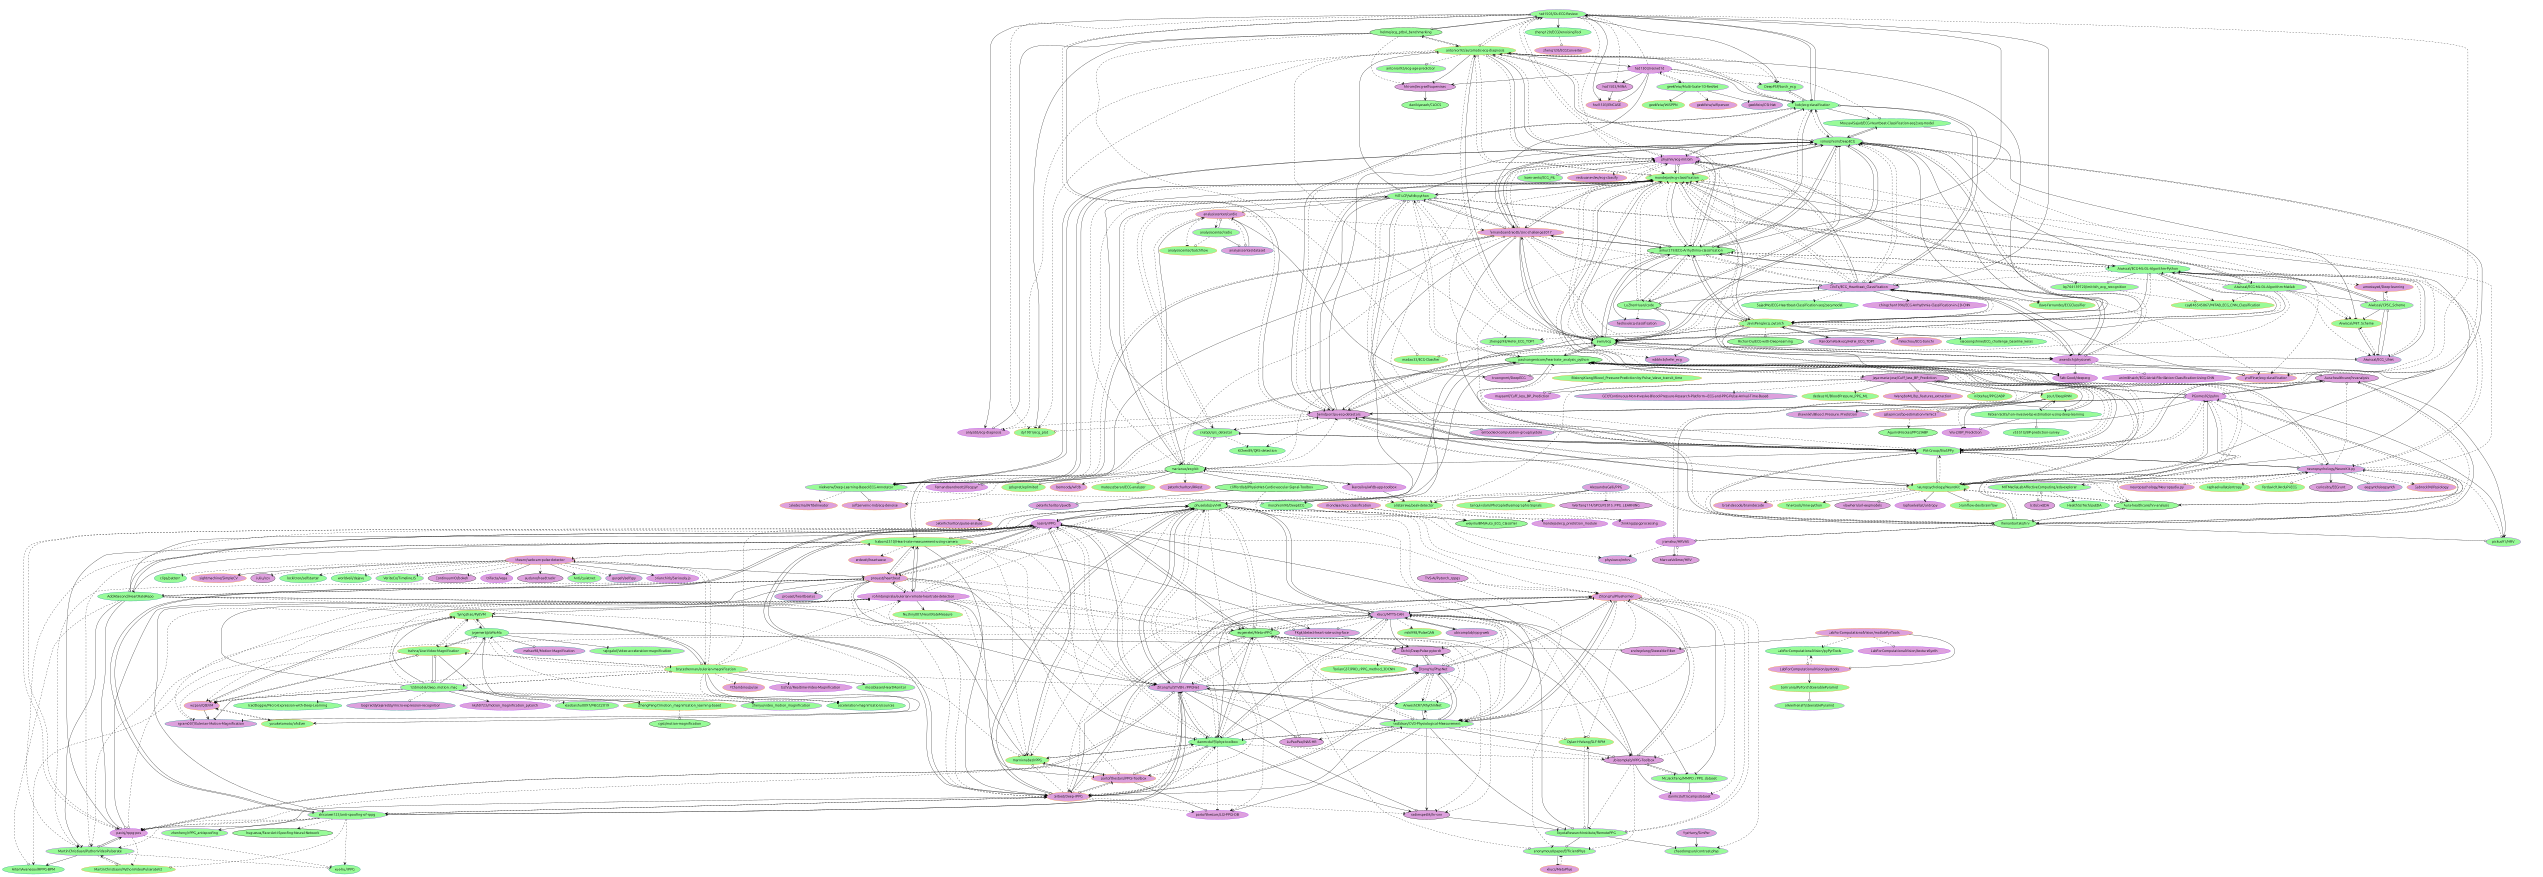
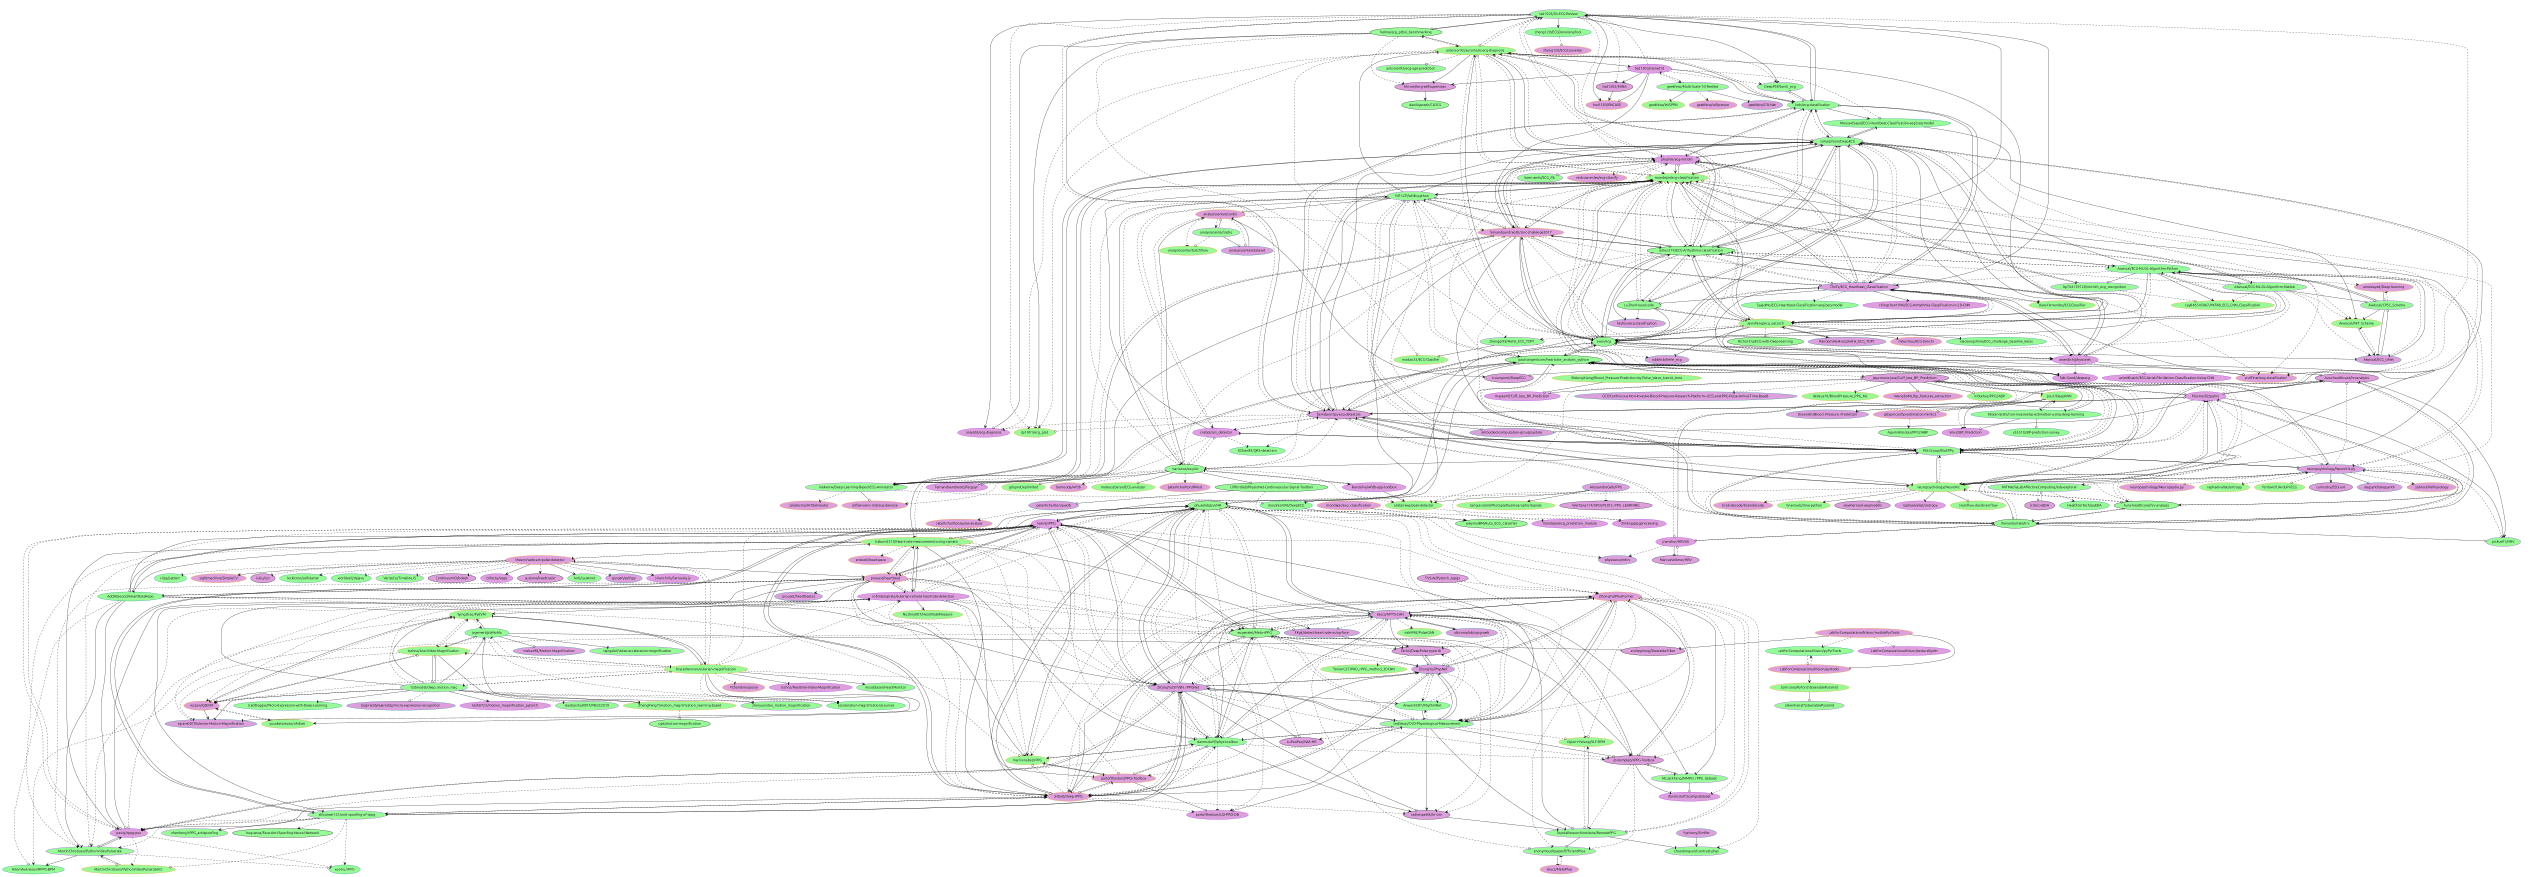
edge "mondejar/ecg-classification" -> "CVxTz/ECG_Heartbeat_Classification": style dashed -> solid
edge "zhengqi98/Hefei_ECG_TOP1" -> "madao33/ECG-Classfier": style dashed -> solid
node "c-labpl/qrs_detector": fillcolor palegreen -> plum
